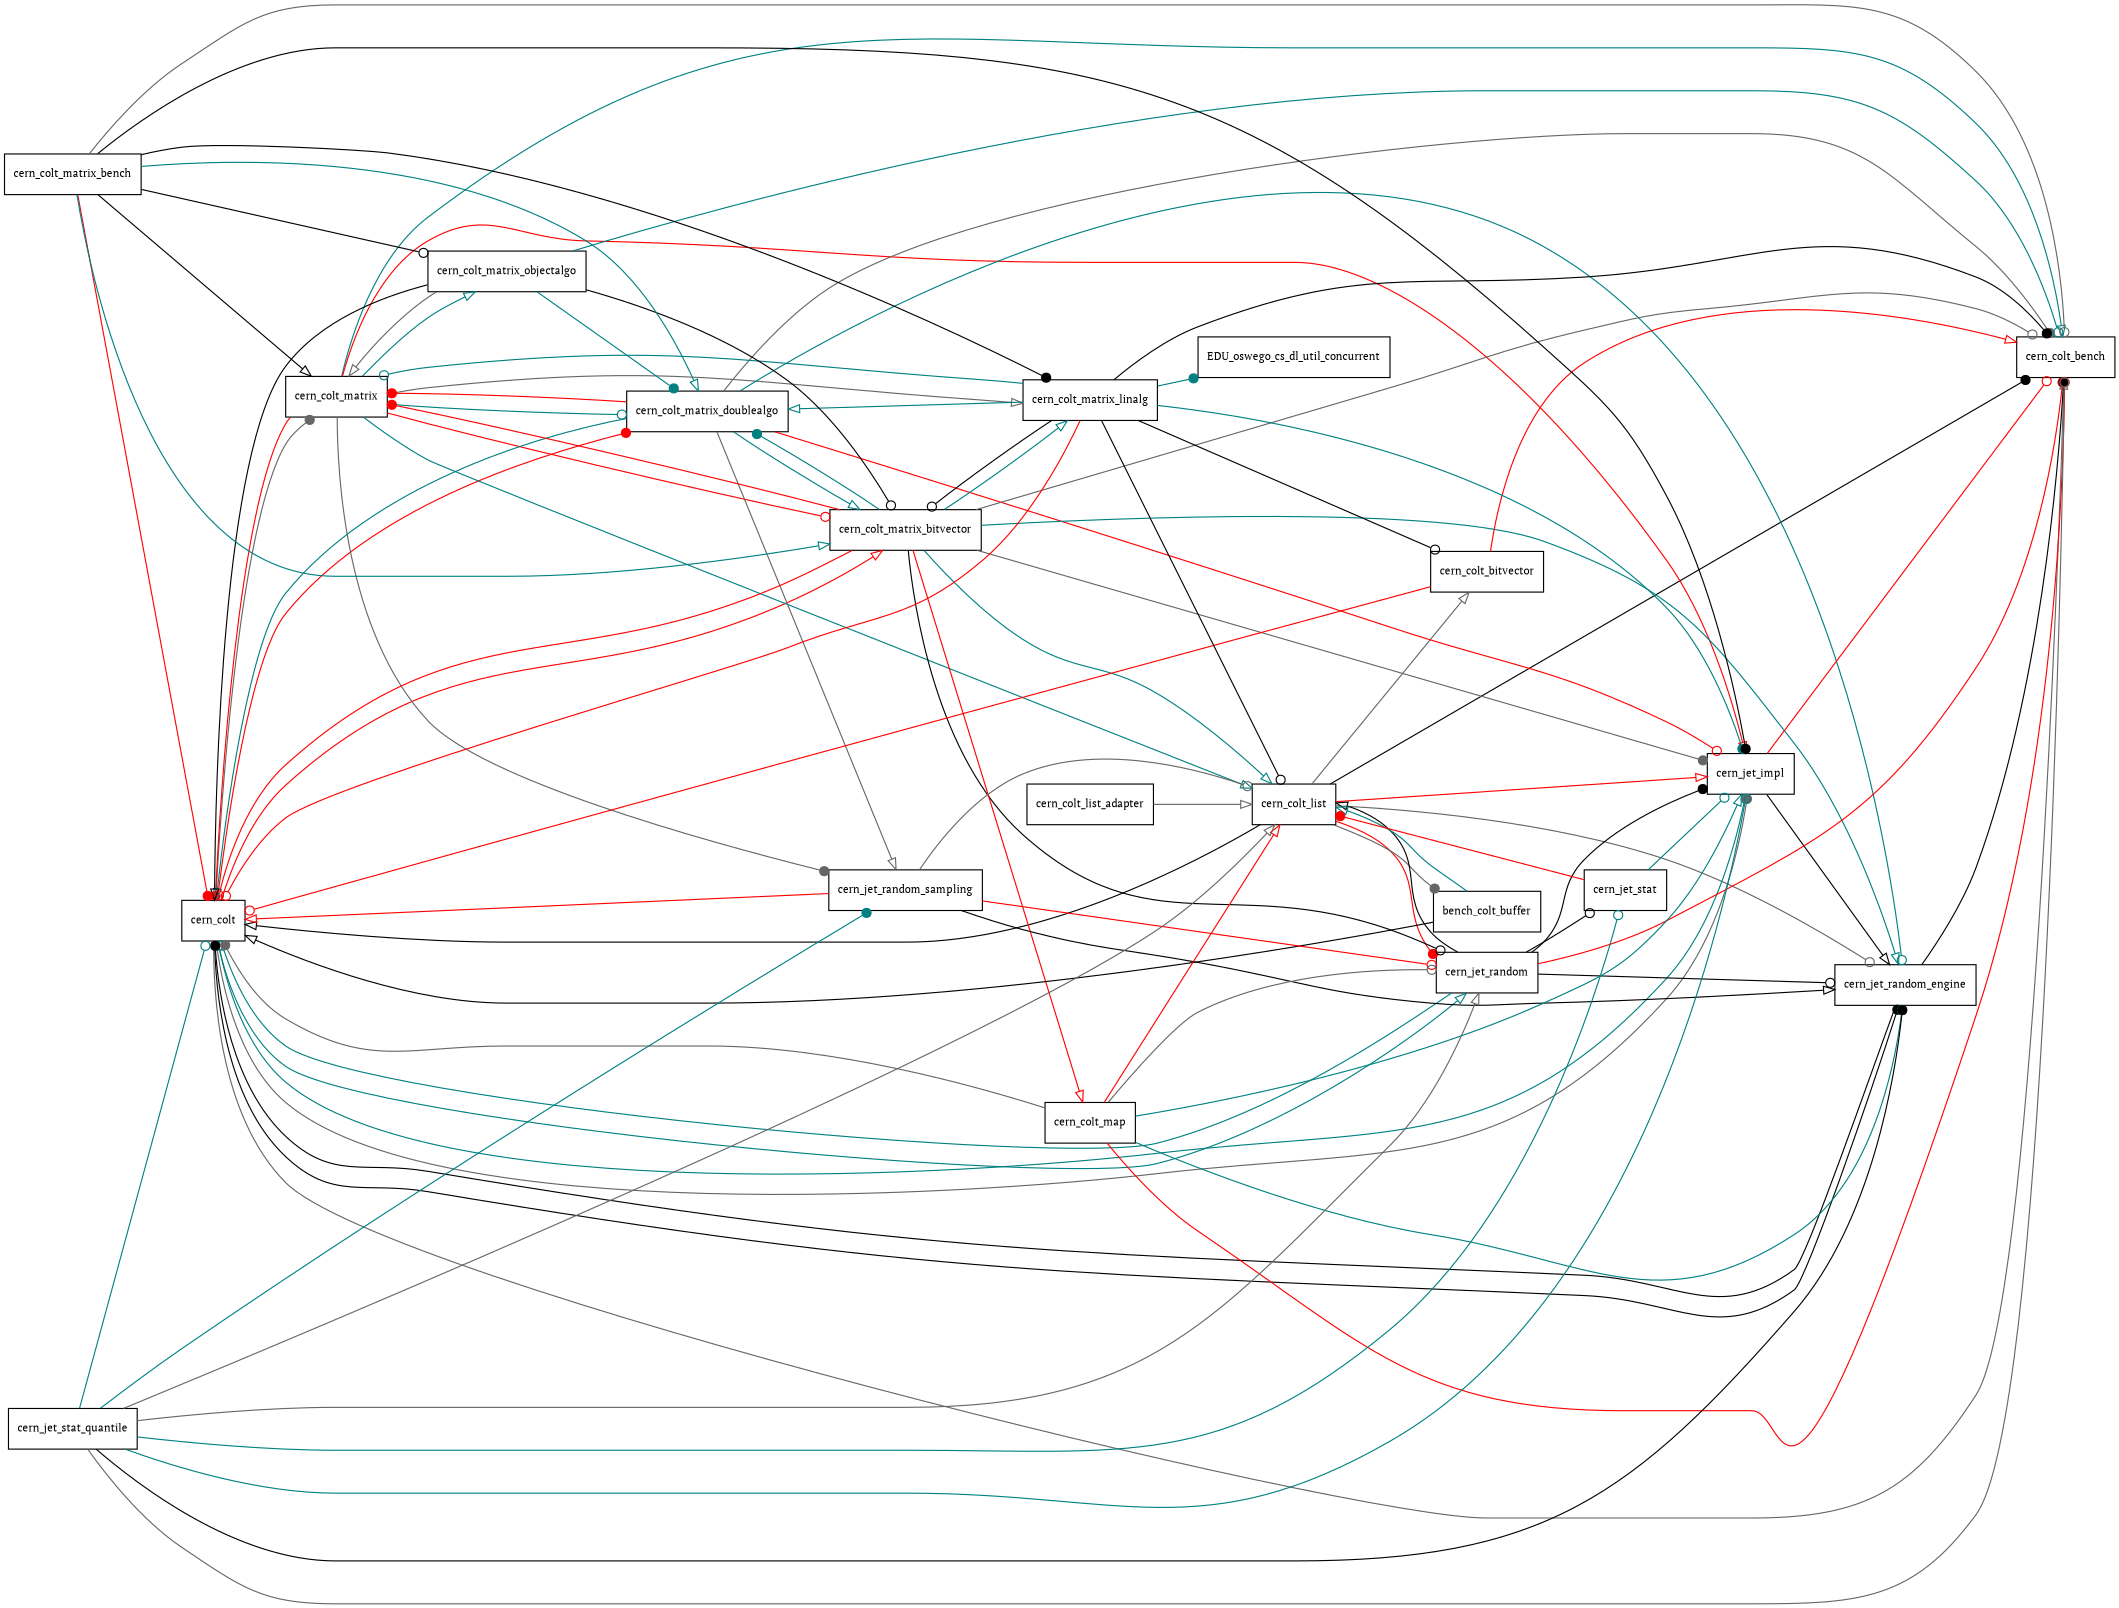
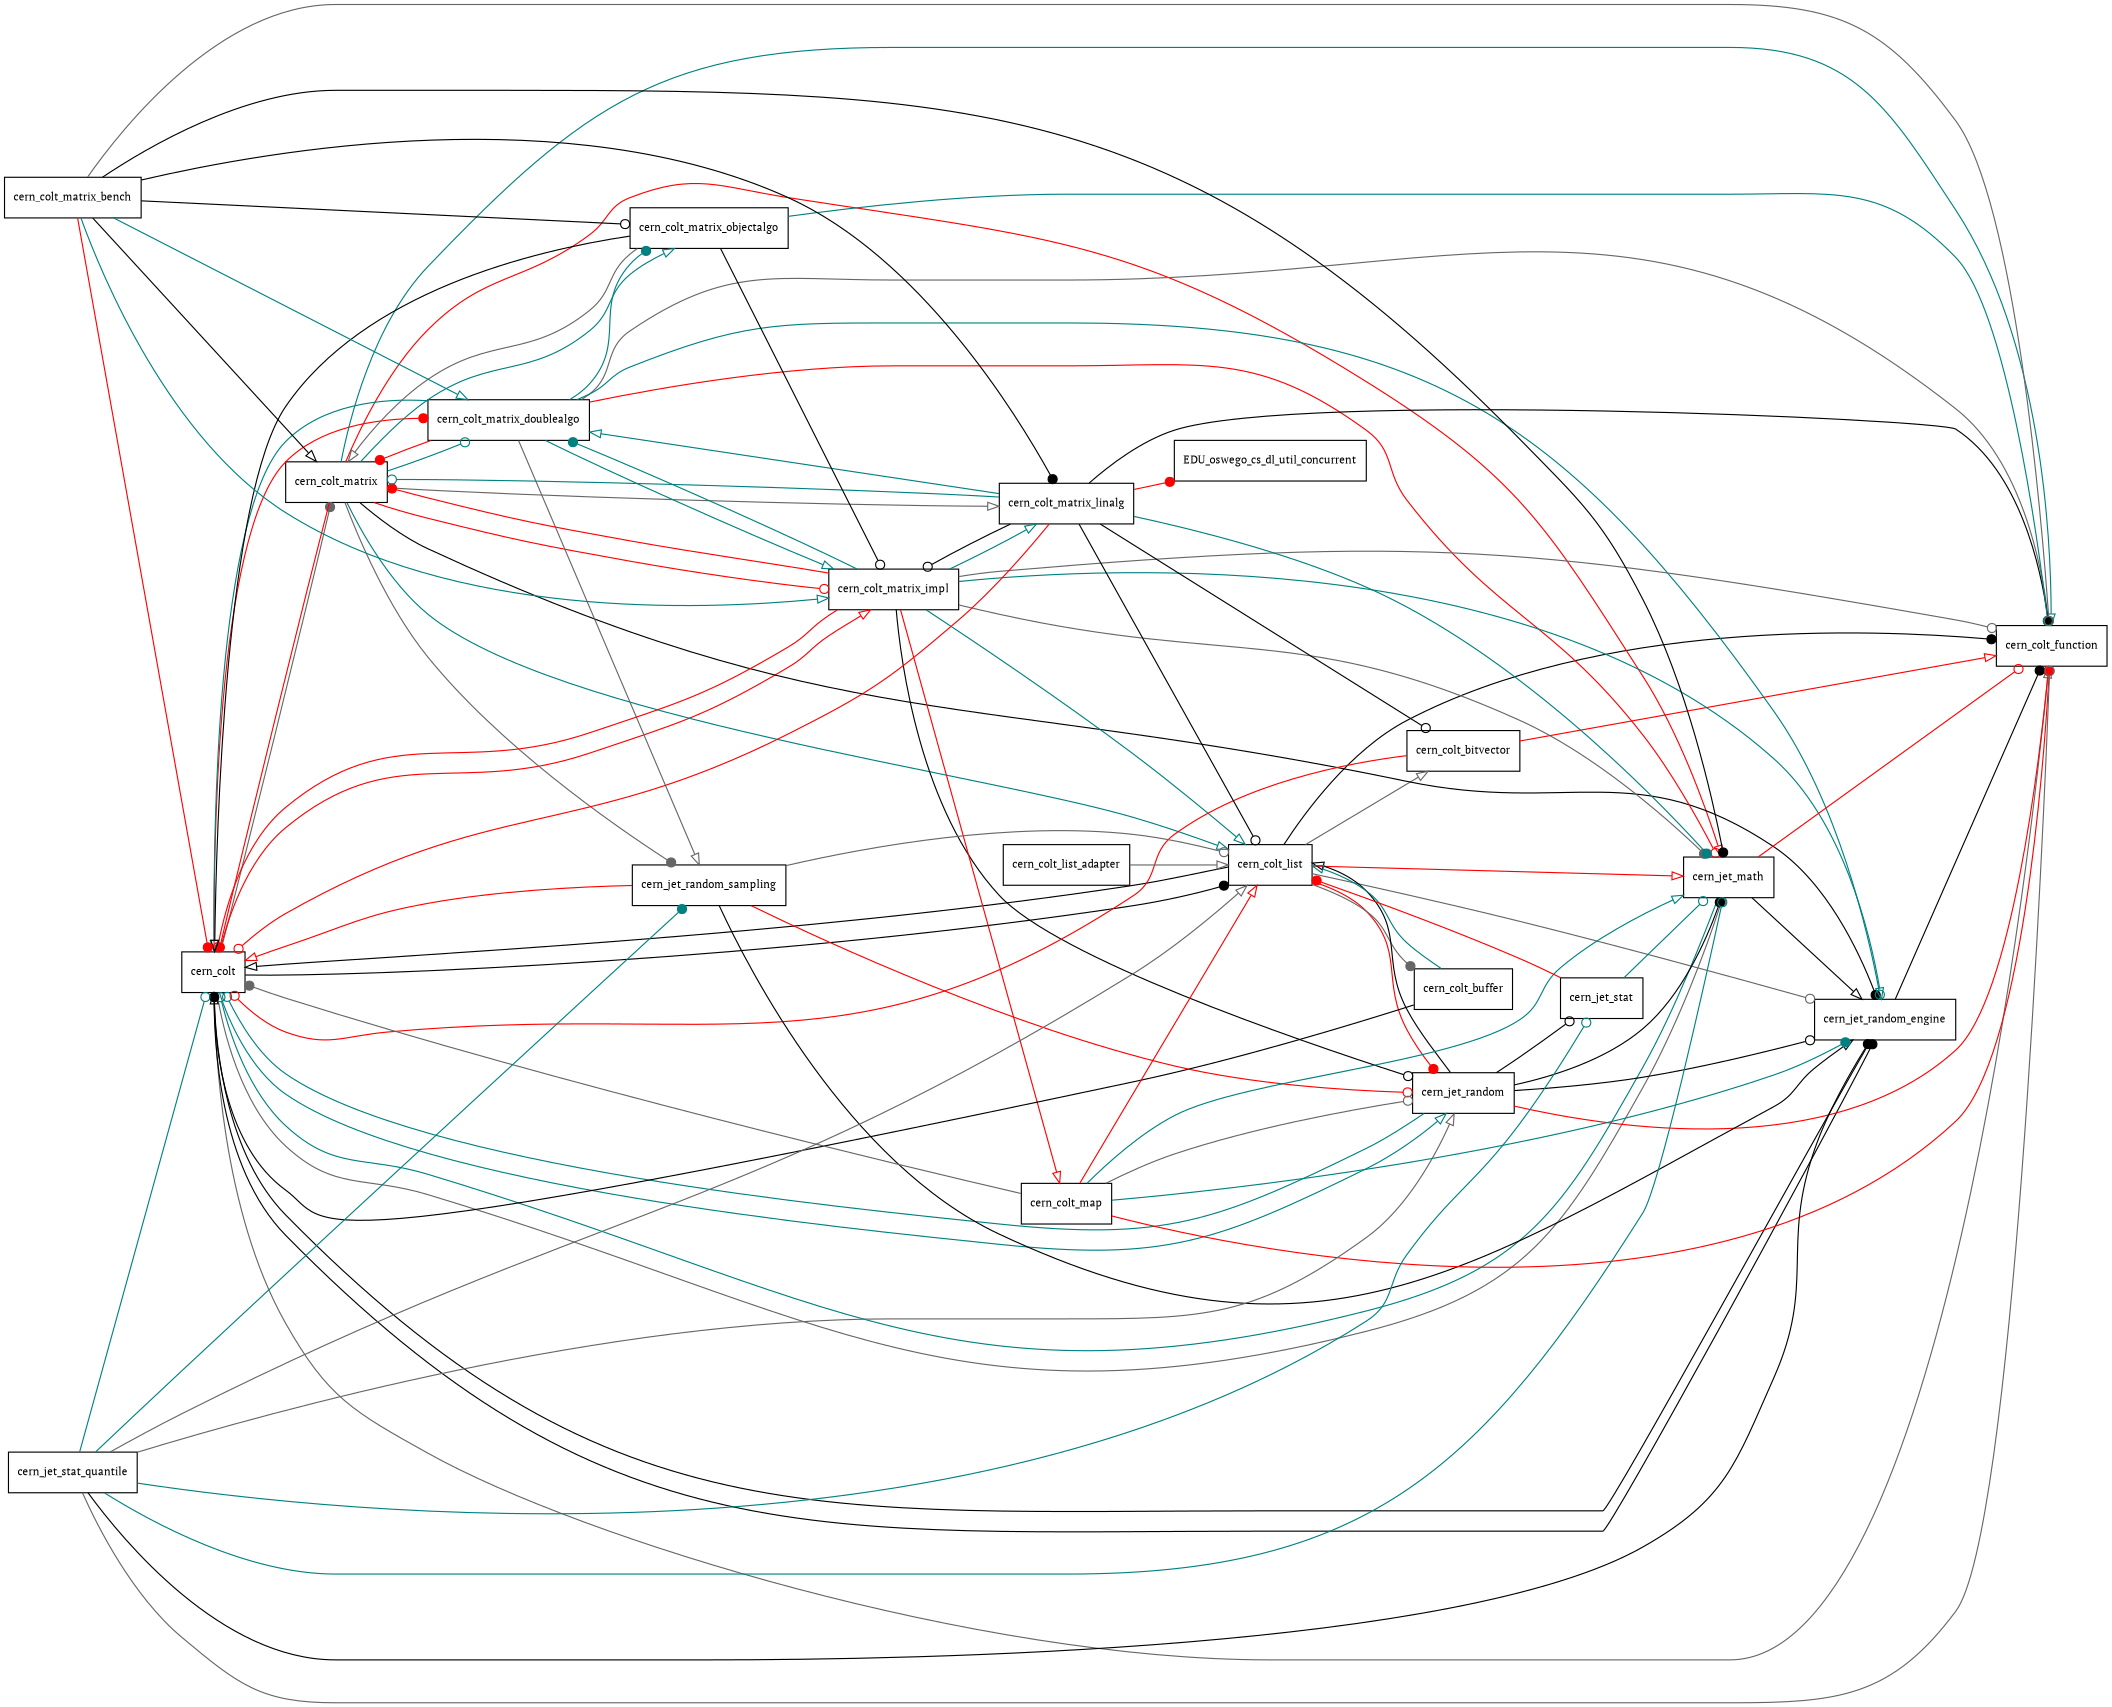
edge "cern_colt_matrix_objectalgo" -> "cern_colt_matrix_doublealgo": reversed
node "cern_colt_bench": label "cern_colt_bench" -> "cern_colt_function"
edge "cern_colt_matrix_linalg" -> "EDU_oswego_cs_dl_util_concurrent": color teal -> red
node "cern_colt_matrix_bitvector": label "cern_colt_matrix_bitvector" -> "cern_colt_matrix_impl"
edge "cern_colt_matrix" -> "cern_jet_random_engine": added
node "cern_jet_impl": label "cern_jet_impl" -> "cern_jet_math"
node "bench_colt_buffer": label "bench_colt_buffer" -> "cern_colt_buffer"
edge "cern_colt" -> "cern_colt_list": added
